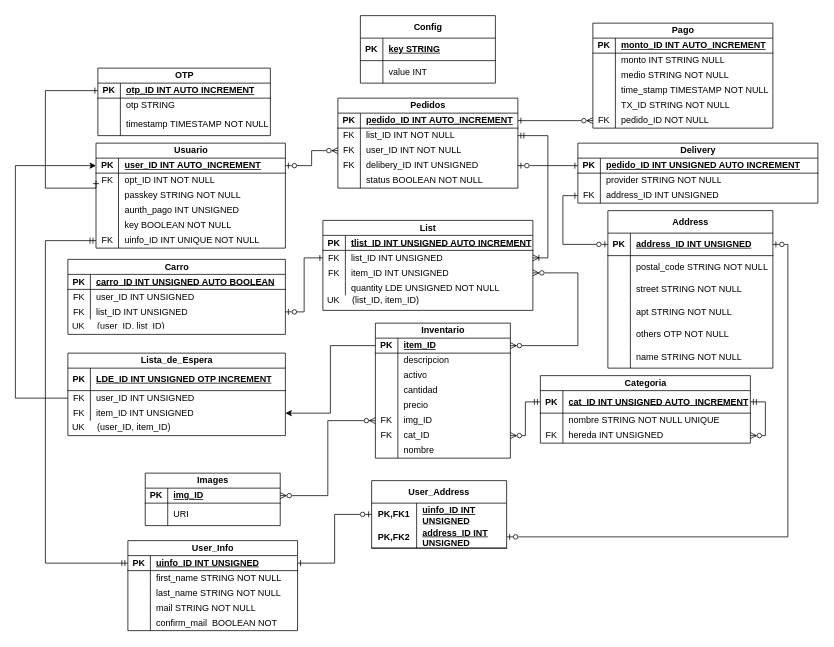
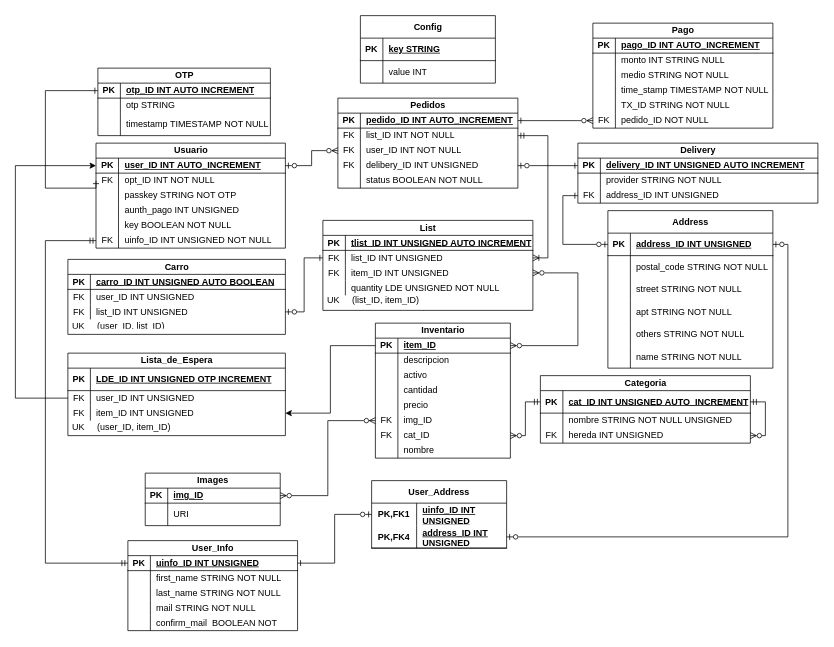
node "monto_ID INT AUTO_INCREMENT": label "monto_ID INT AUTO_INCREMENT" -> "pago_ID INT AUTO_INCREMENT"
node "pedido_ID INT UNSIGNED AUTO INCREMENT": label "pedido_ID INT UNSIGNED AUTO INCREMENT" -> "delivery_ID INT UNSIGNED AUTO INCREMENT"
node "passkey STRING NOT NULL": label "passkey STRING NOT NULL" -> "passkey STRING NOT OTP"
node "uinfo_ID INT UNIQUE NOT NULL": label "uinfo_ID INT UNIQUE NOT NULL" -> "uinfo_ID INT UNSIGNED NOT NULL"
node "others OTP NOT NULL": label "others OTP NOT NULL" -> "others STRING NOT NULL"
node "nombre STRING NOT NULL UNIQUE": label "nombre STRING NOT NULL UNIQUE" -> "nombre STRING NOT NULL UNSIGNED"
node "PK,FK2": label "PK,FK2" -> "PK,FK4"
